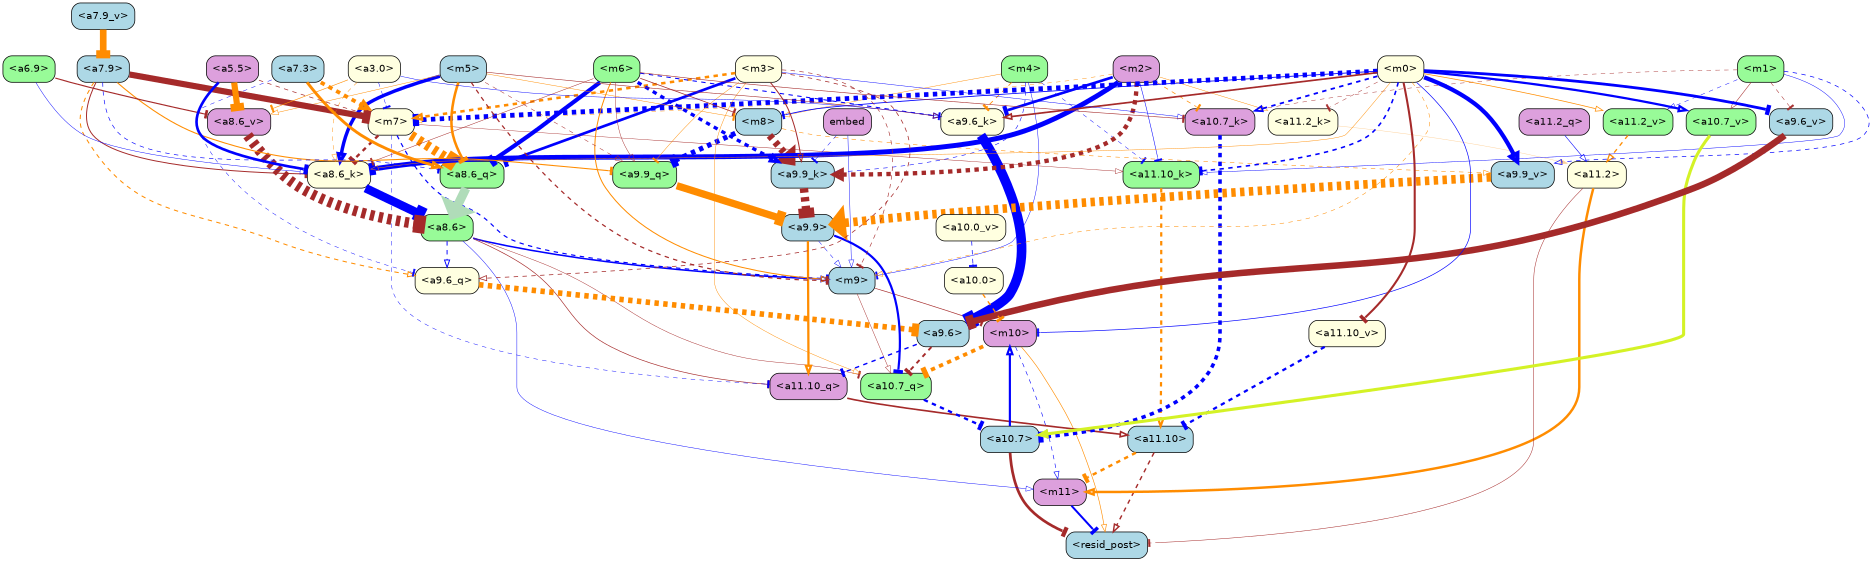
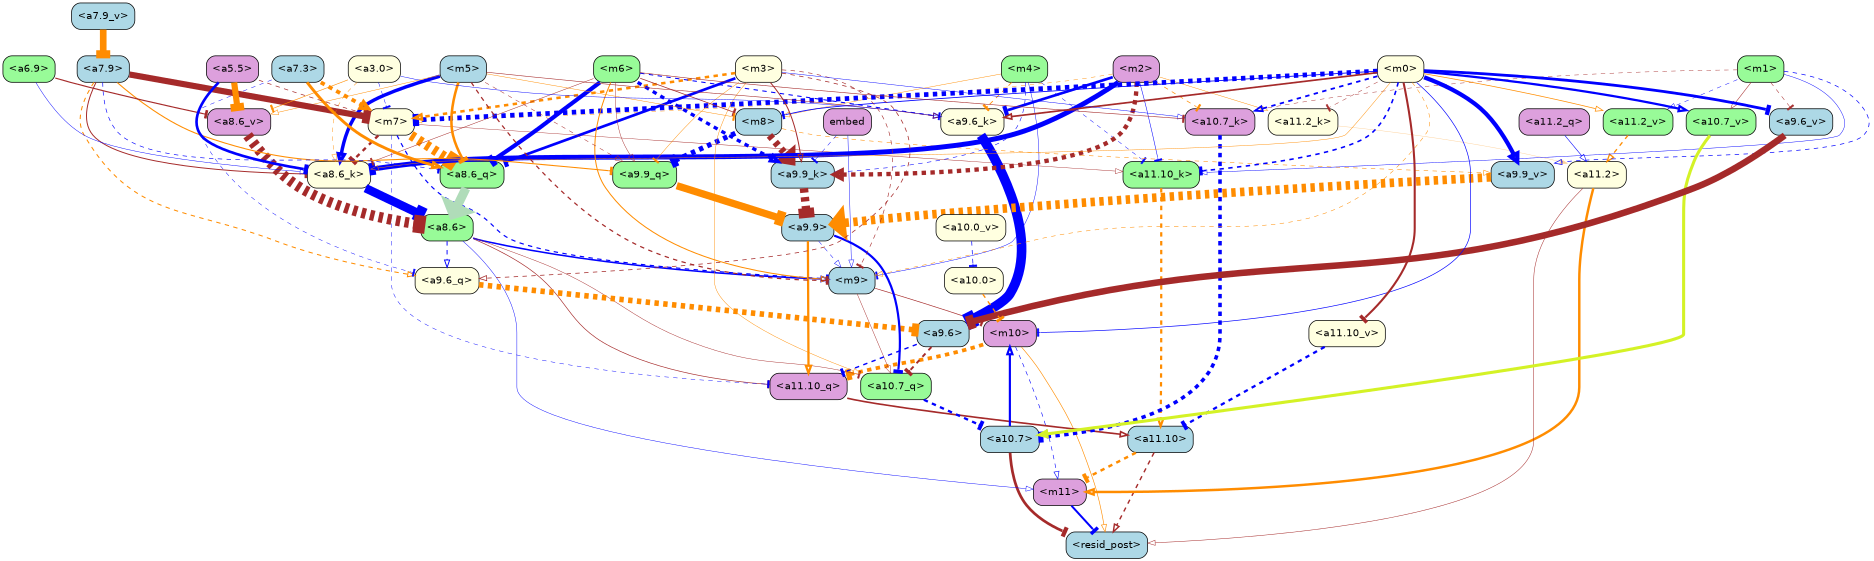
edge "<m10>" -> "<a10.7_q>": now "<m10>" -> "<a11.10_q>"
edge "<a11.2>" -> "<resid_post>": arrowhead tee -> onormal
